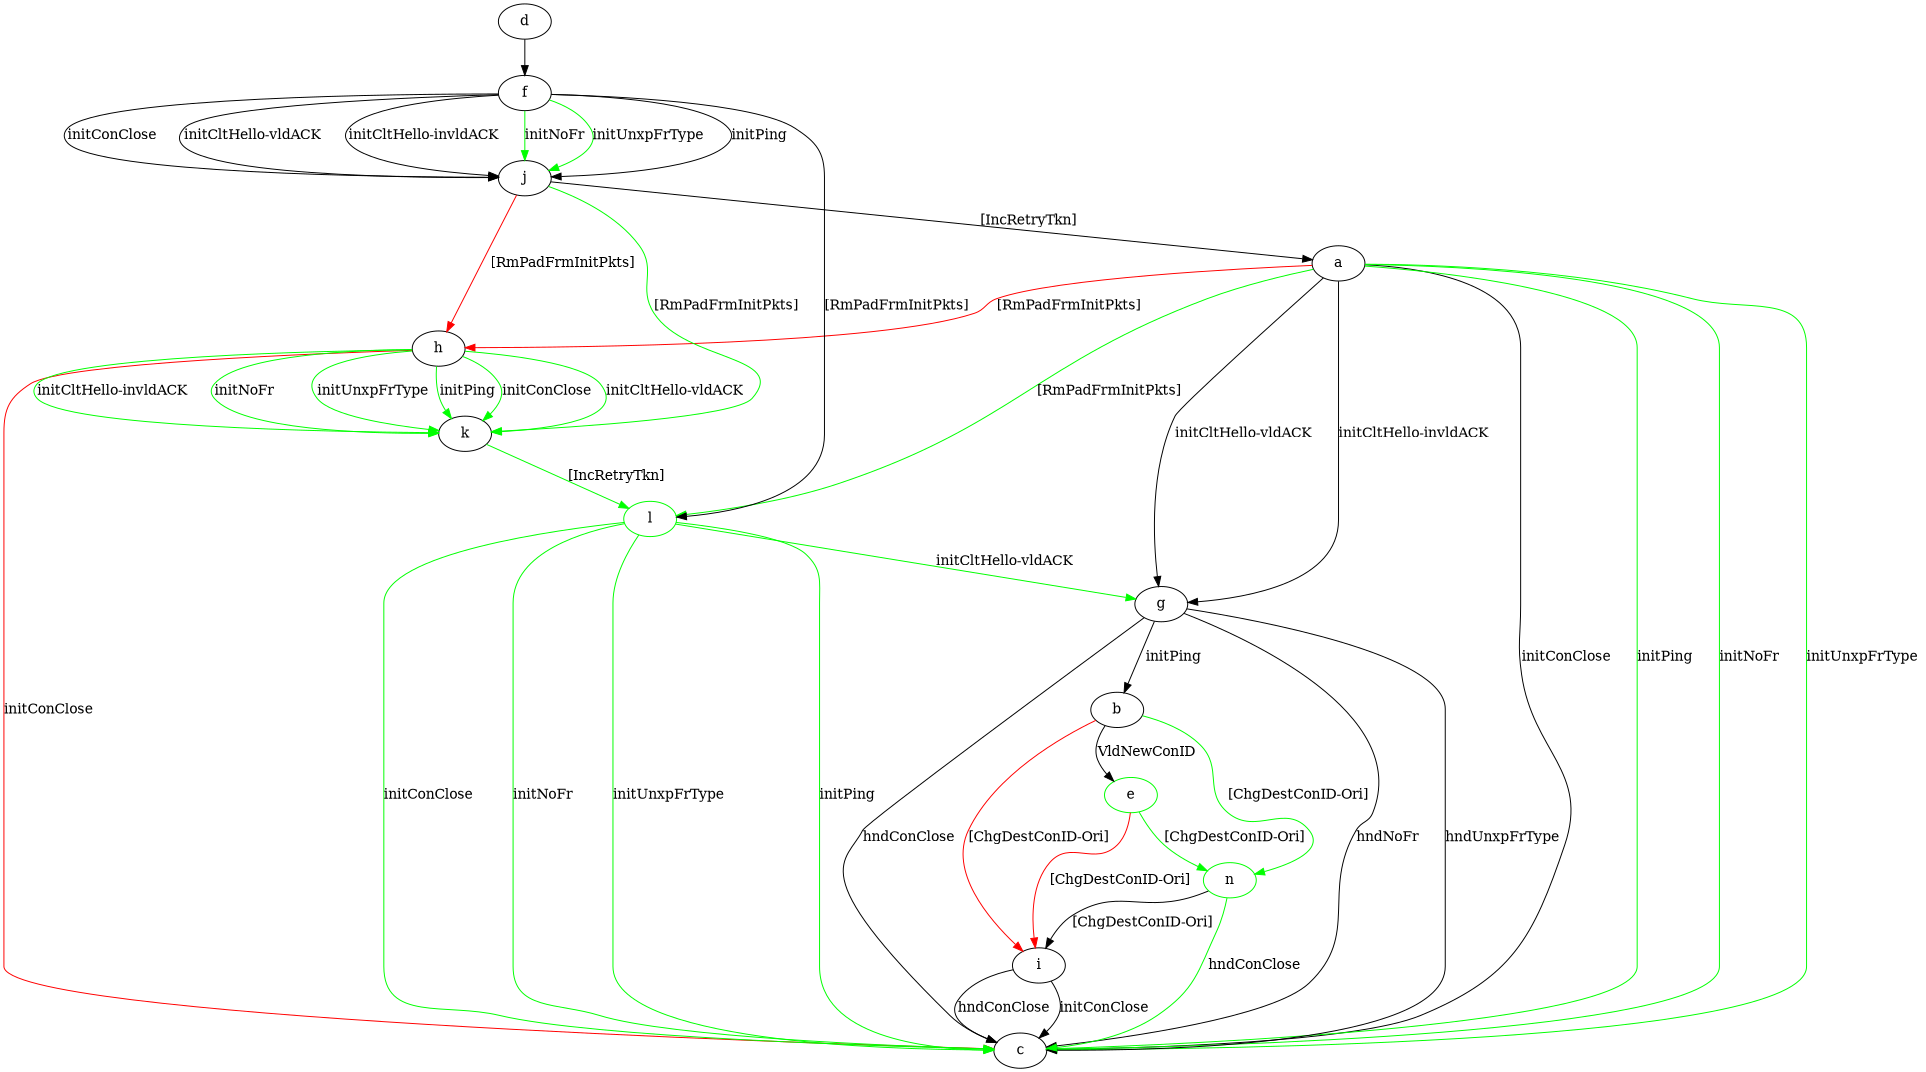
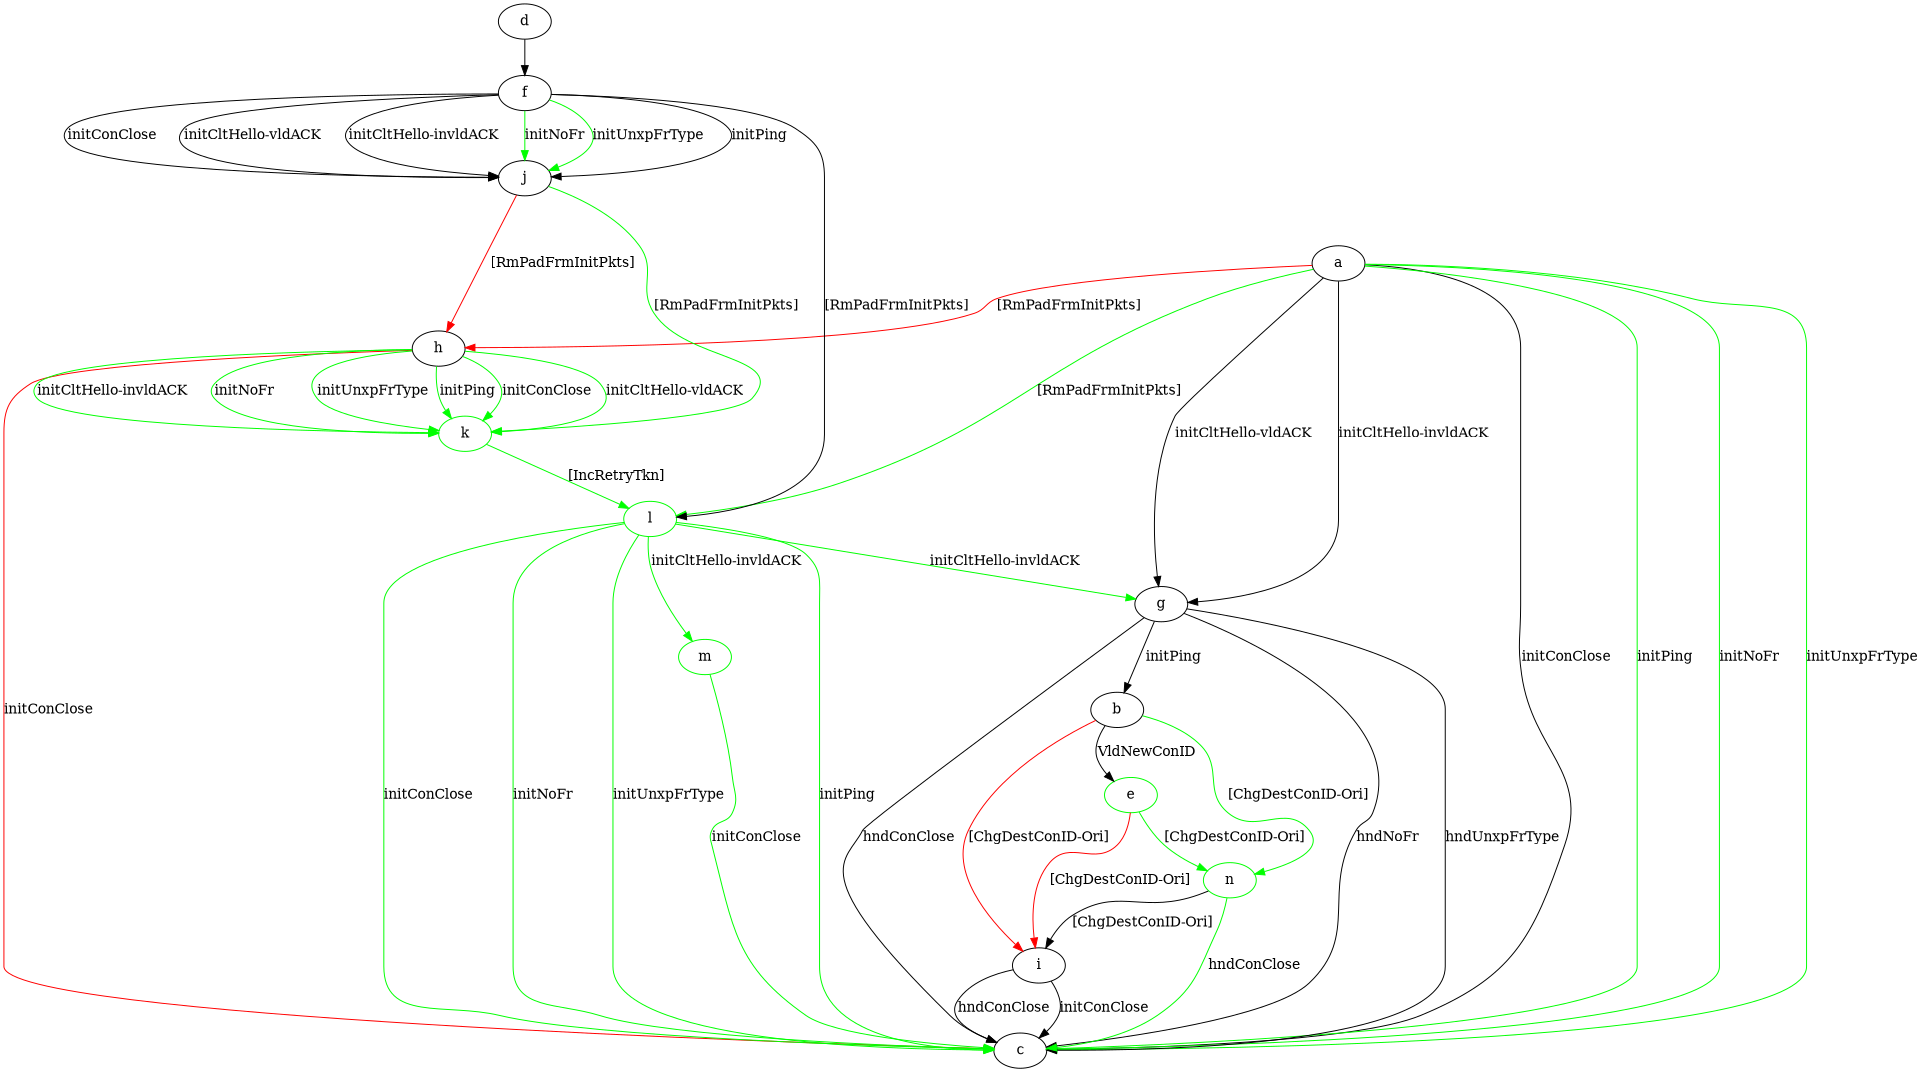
edge "j" -> "a": removed, label "[IncRetryTkn]"
node "k": color black -> green
edge "l" -> "g": label "initCltHello-vldACK " -> "initCltHello-invldACK "
node "m": added
